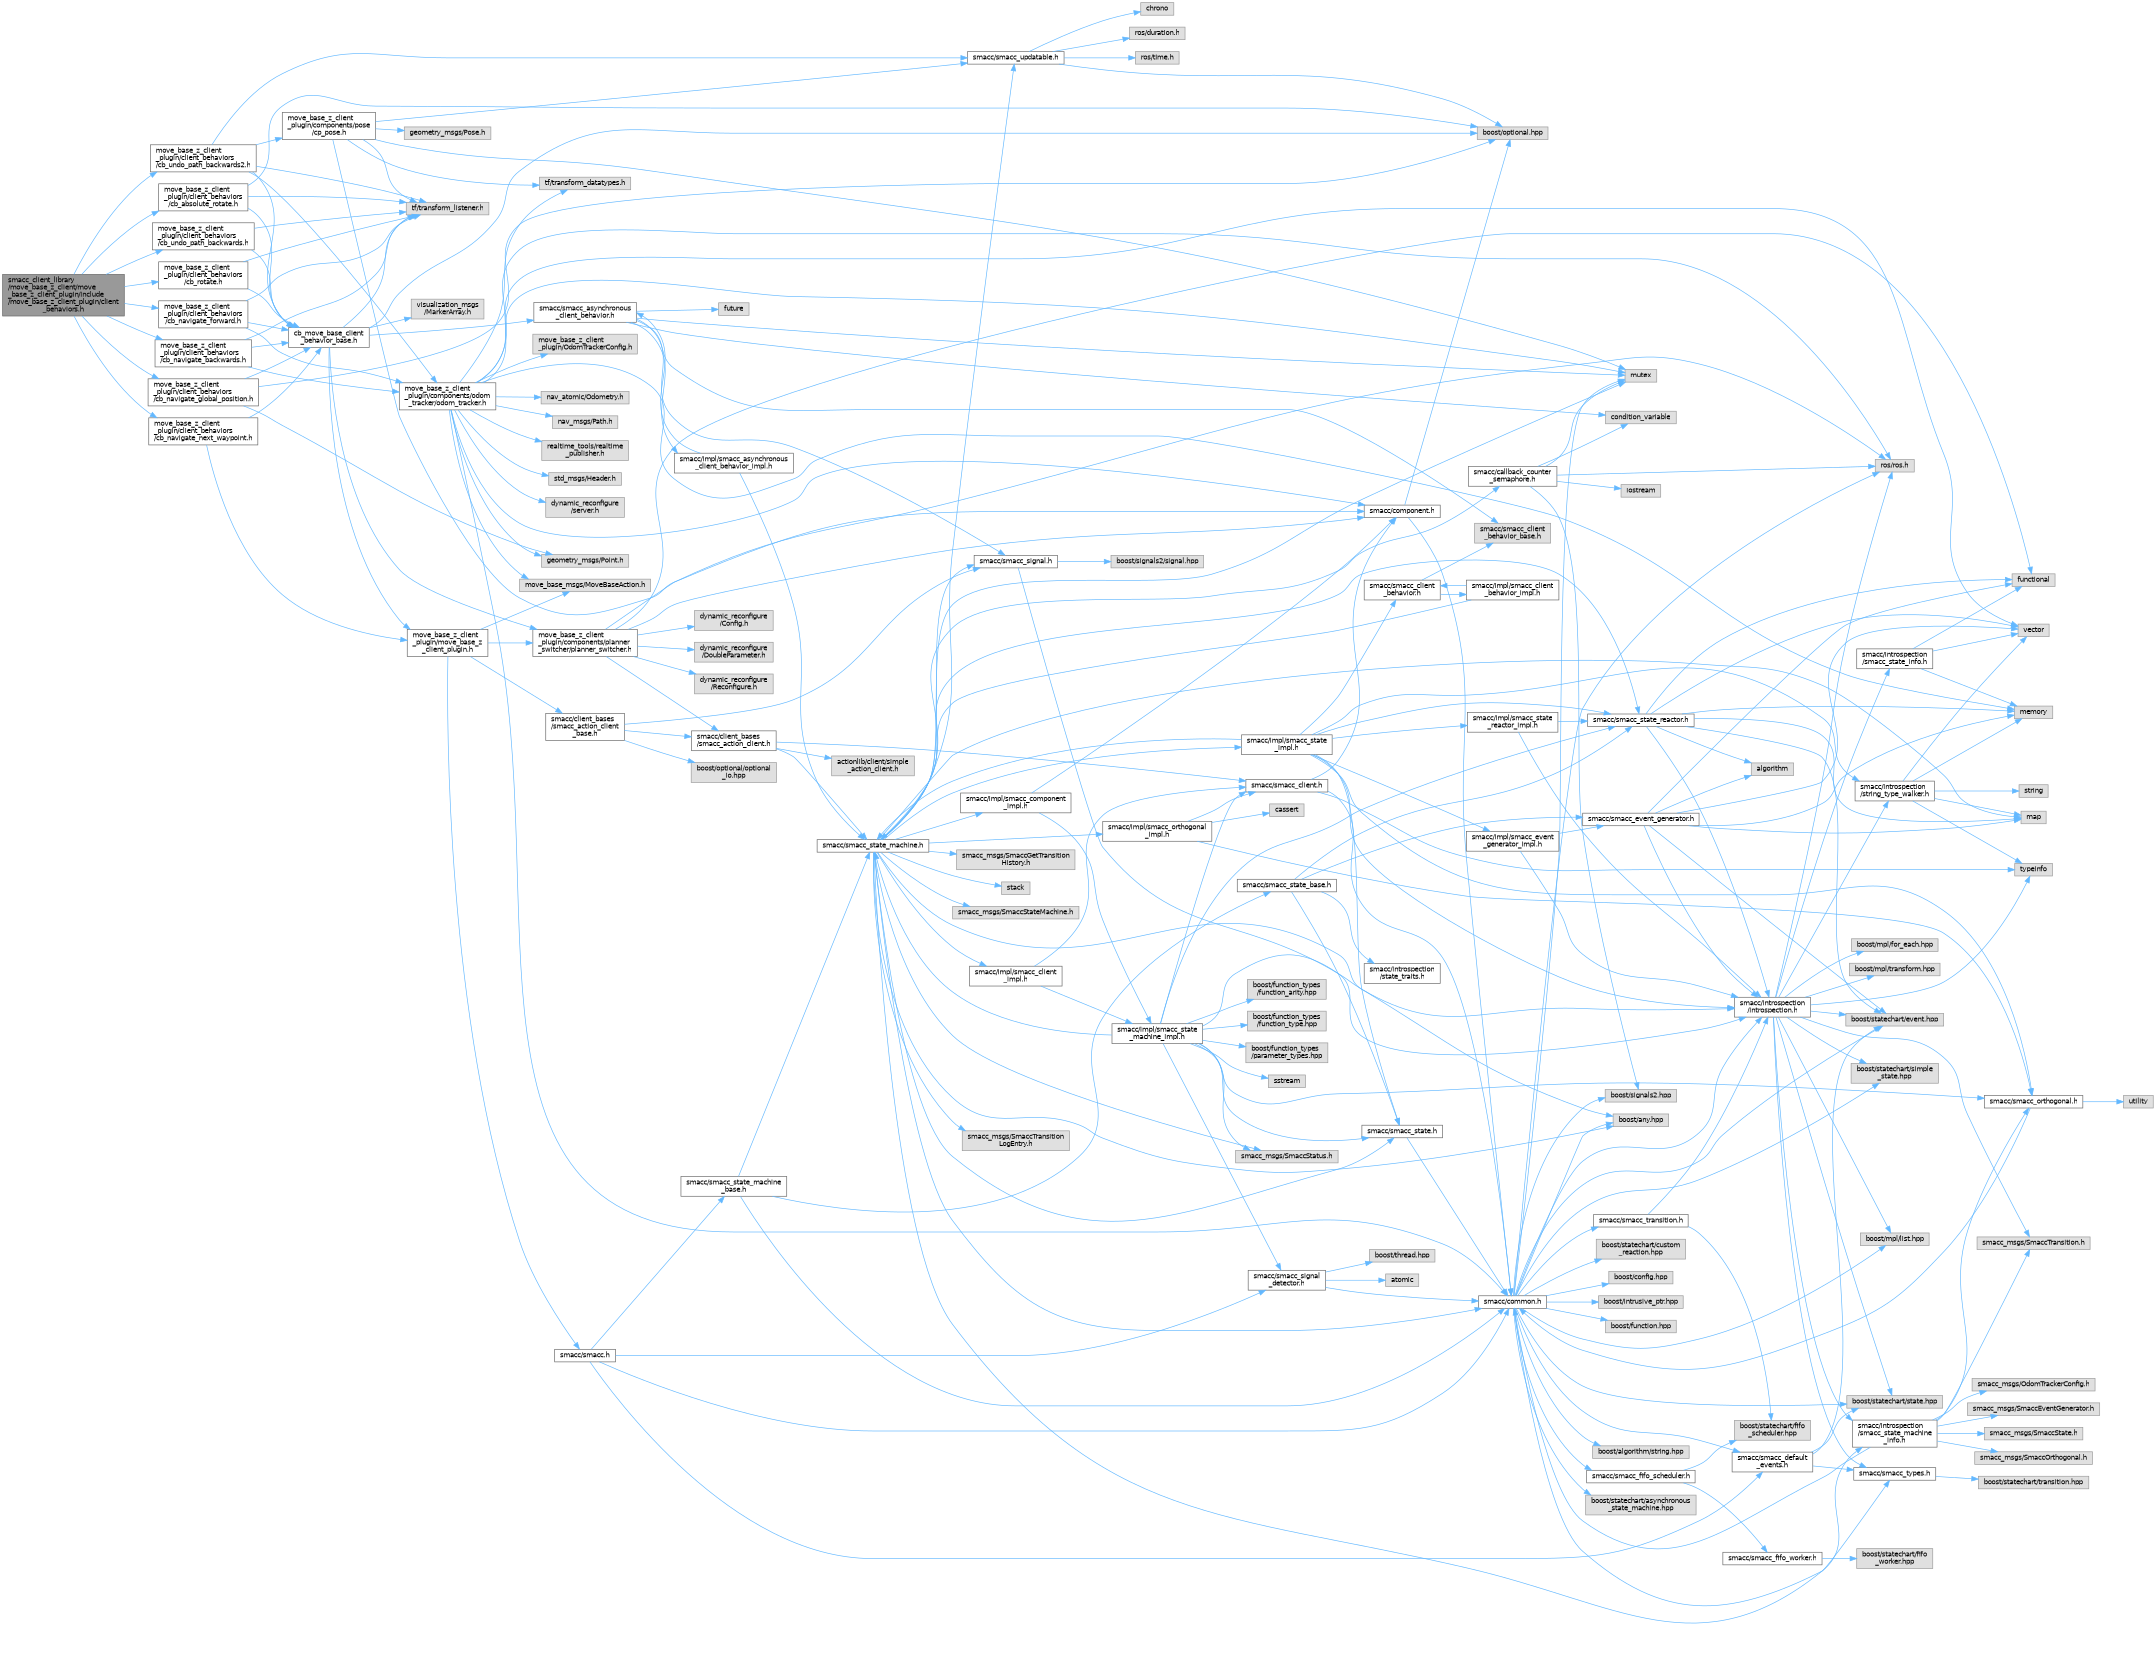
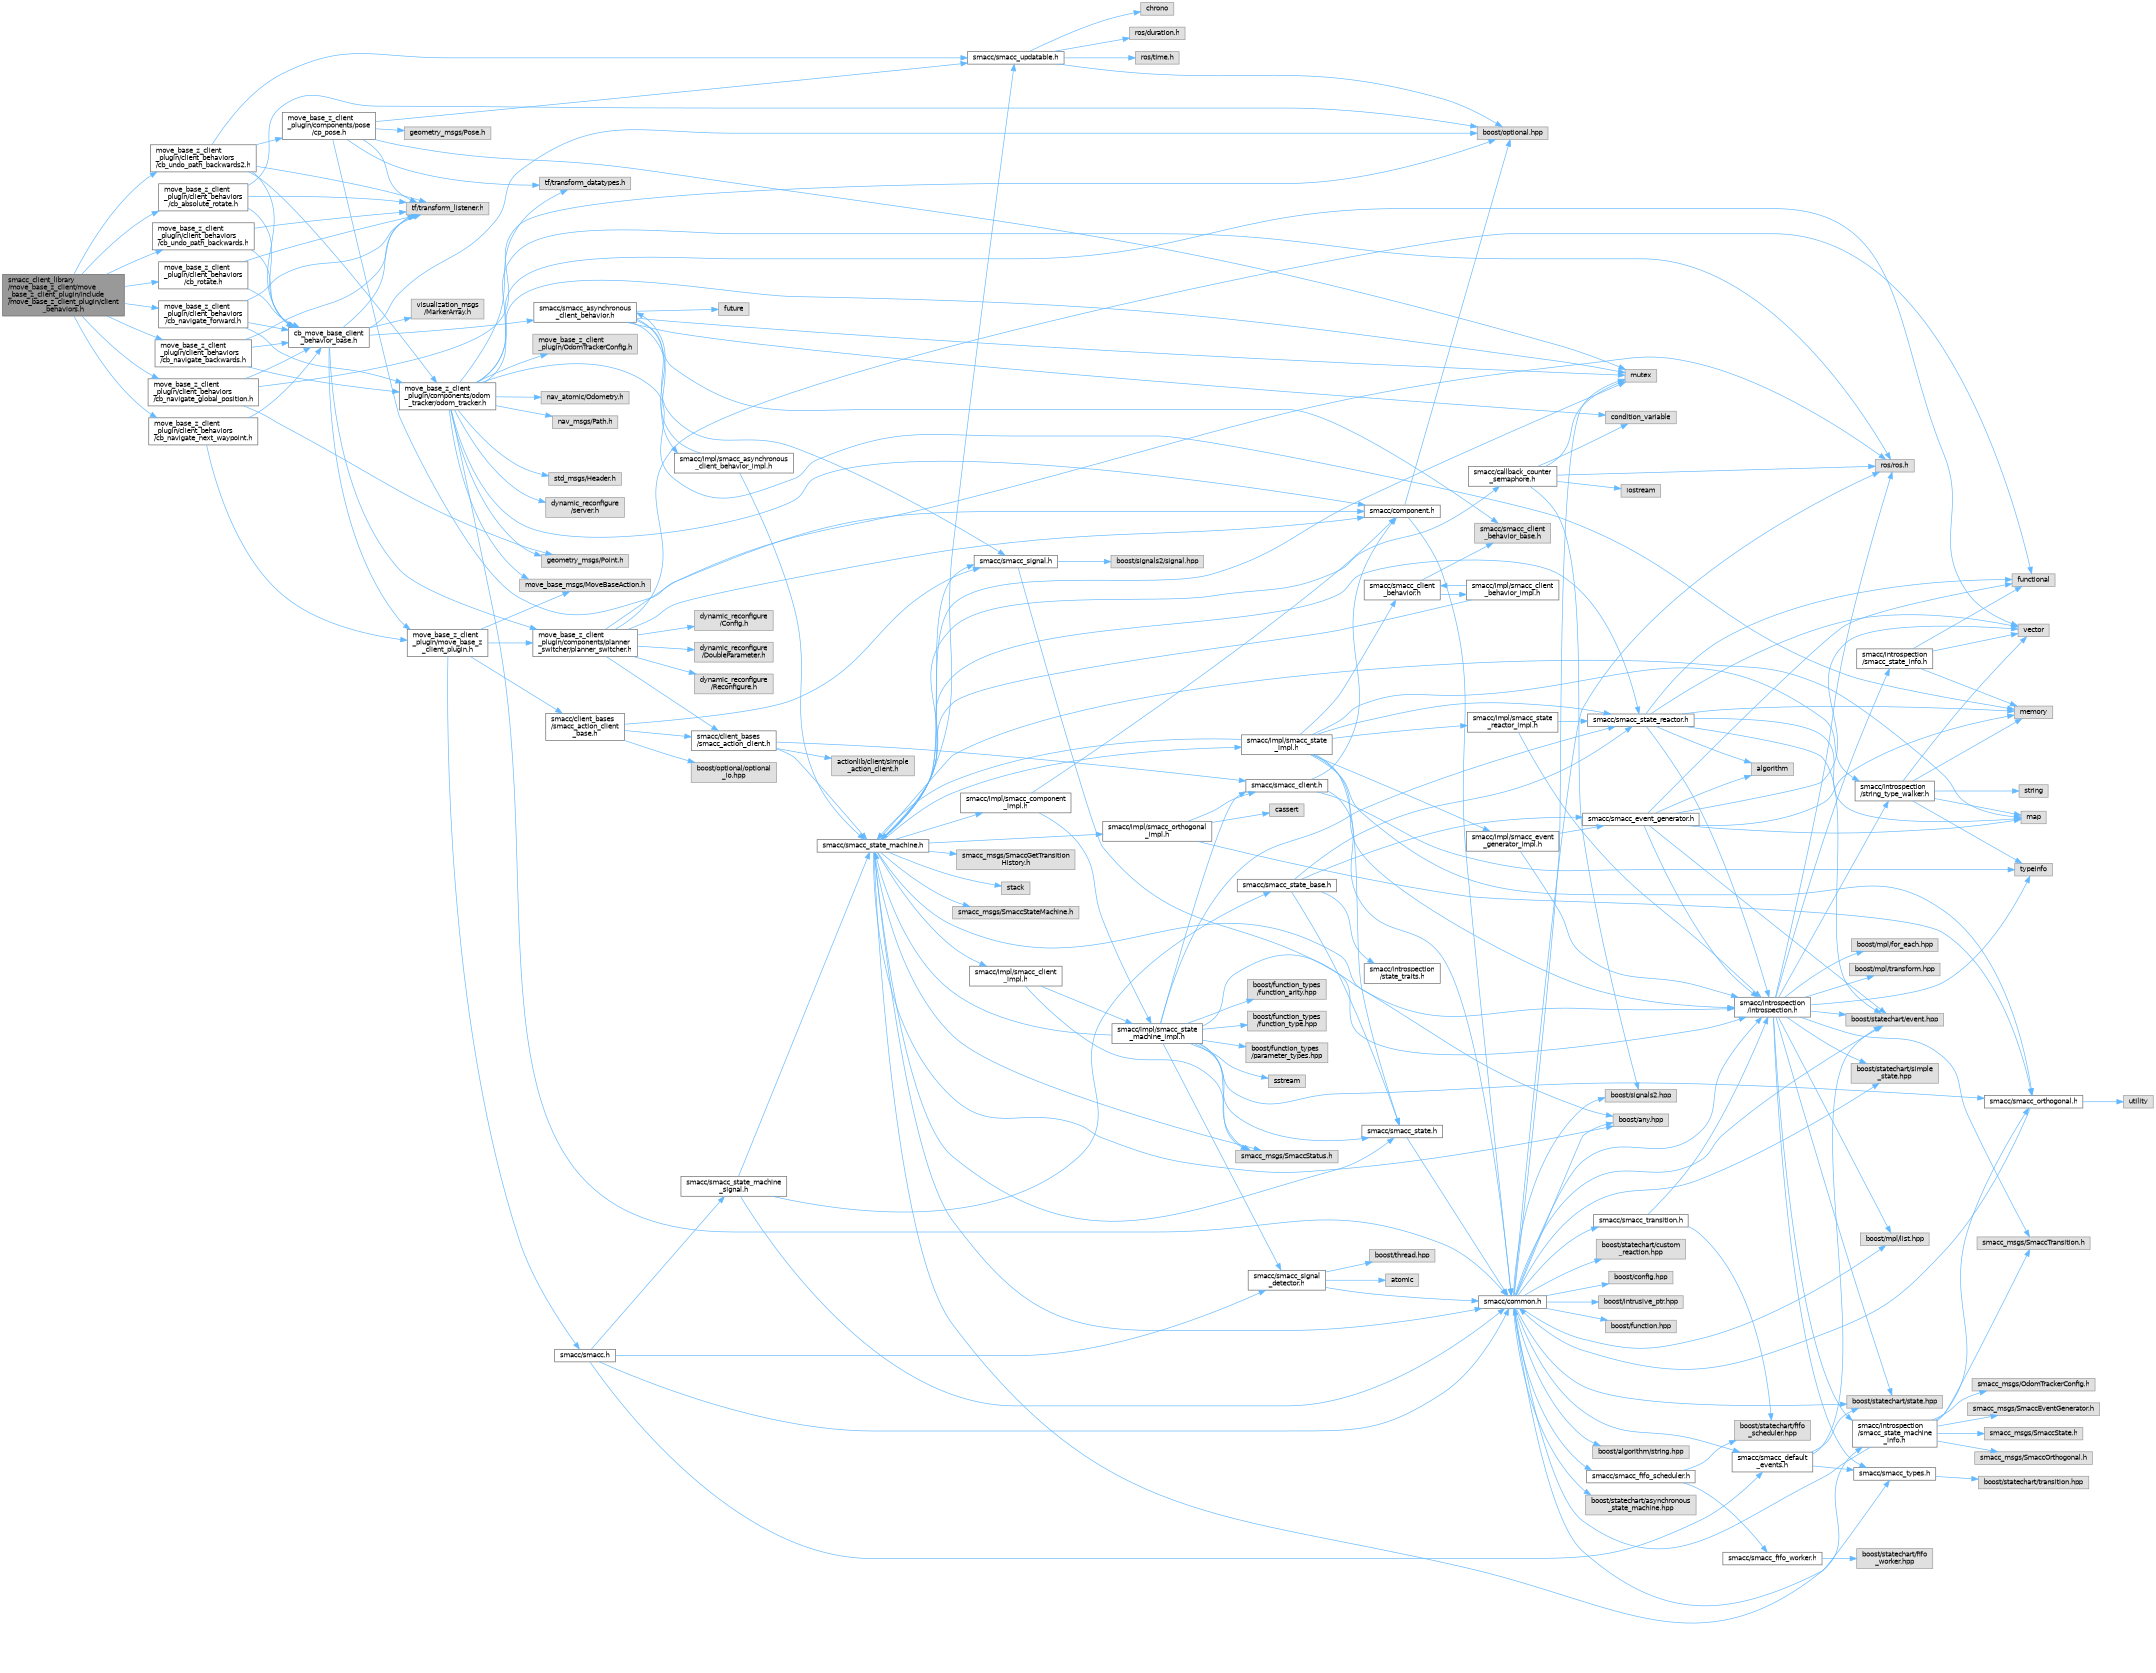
node "realtime_tools/realtime _publisher.h": removed
edge "smacc/impl/smacc_client _impl.h" -> "smacc/smacc_client.h": now "smacc/impl/smacc_client _impl.h" -> "smacc_msgs/SmaccStatus.h"
node "smacc_msgs/SmaccTransition LogEntry.h": removed
node "smacc/smacc_state_machine _base.h": label "smacc/smacc_state_machine _base.h" -> "smacc/smacc_state_machine _signal.h"
